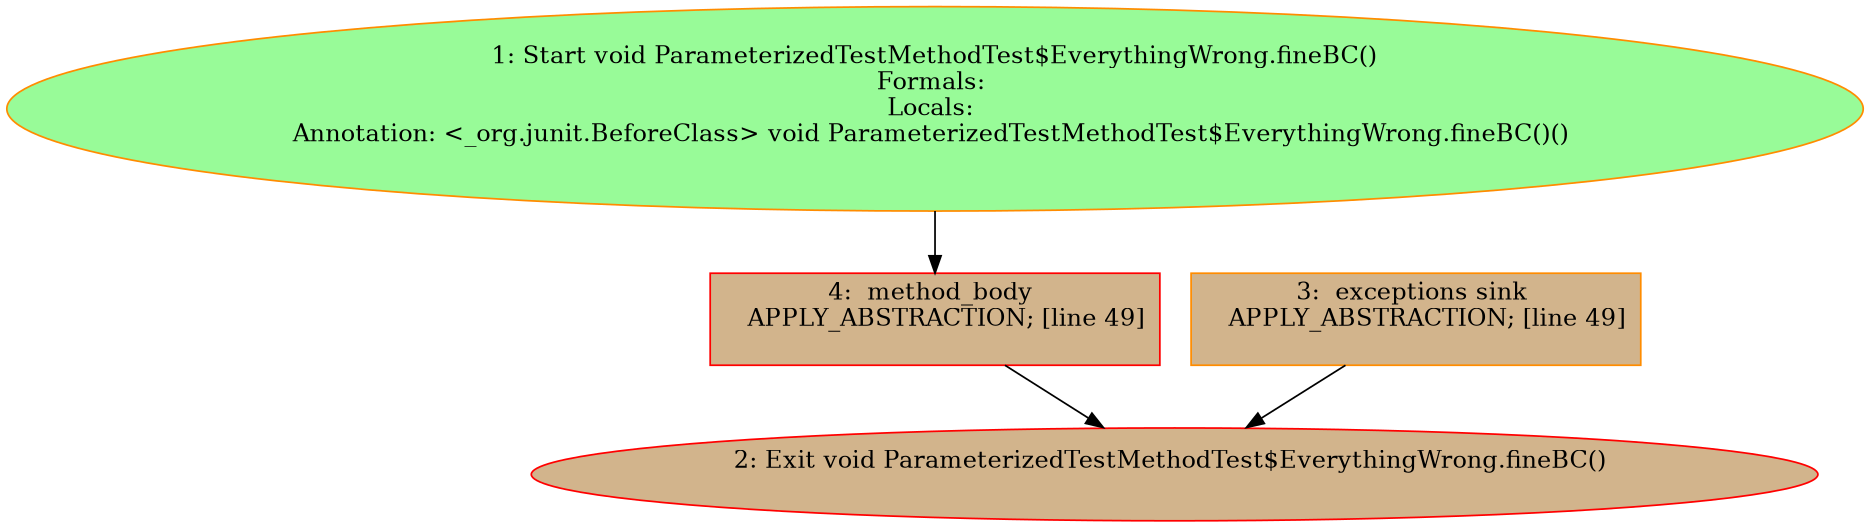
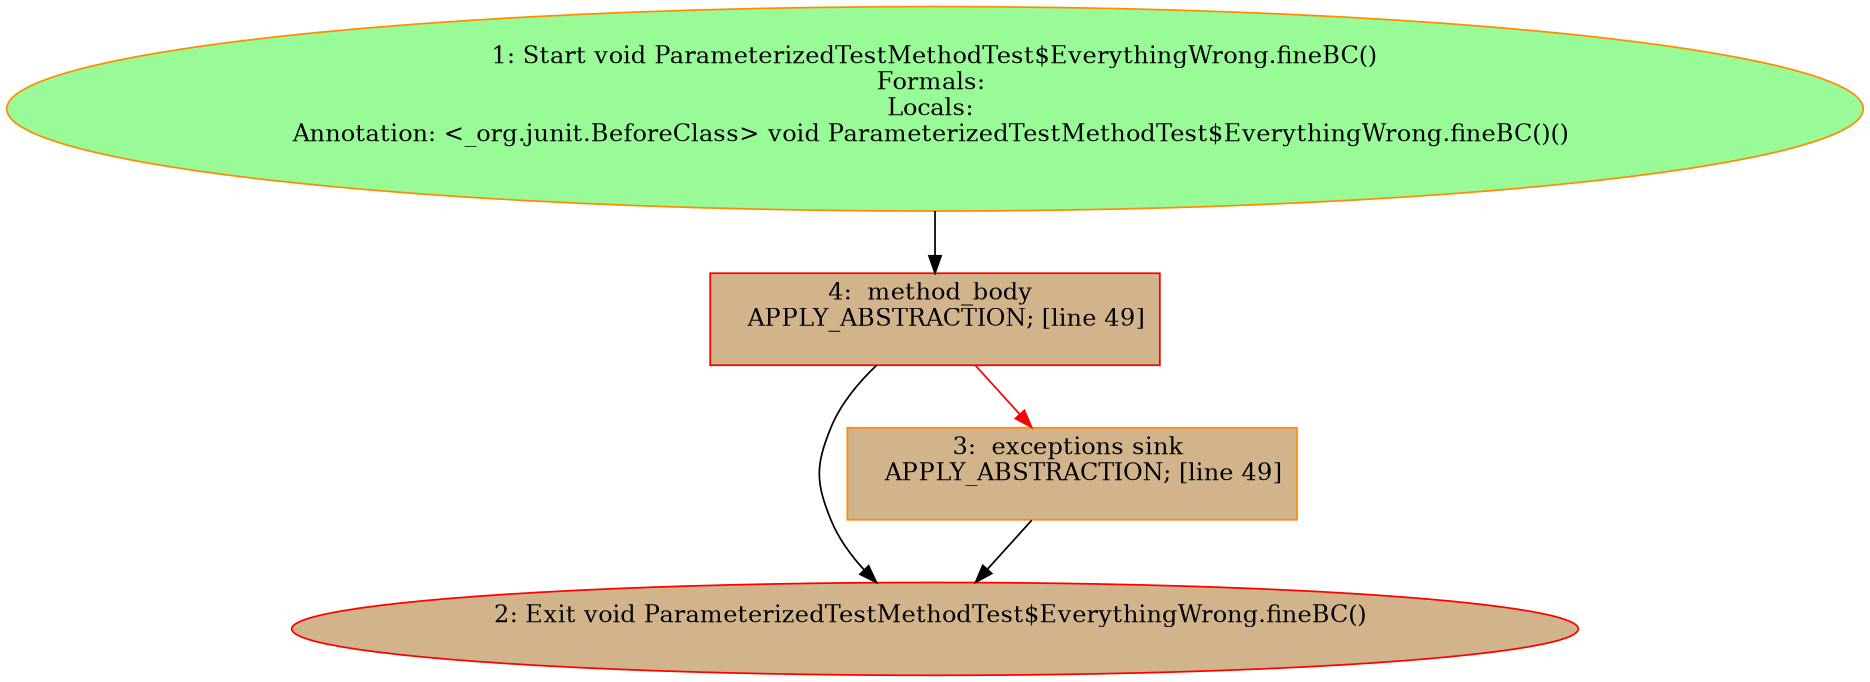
edge "4:  method_body APPLY_ABSTRACTION; [line 49]" -> "3:  exceptions sink APPLY_ABSTRACTION; [line 49]": added
